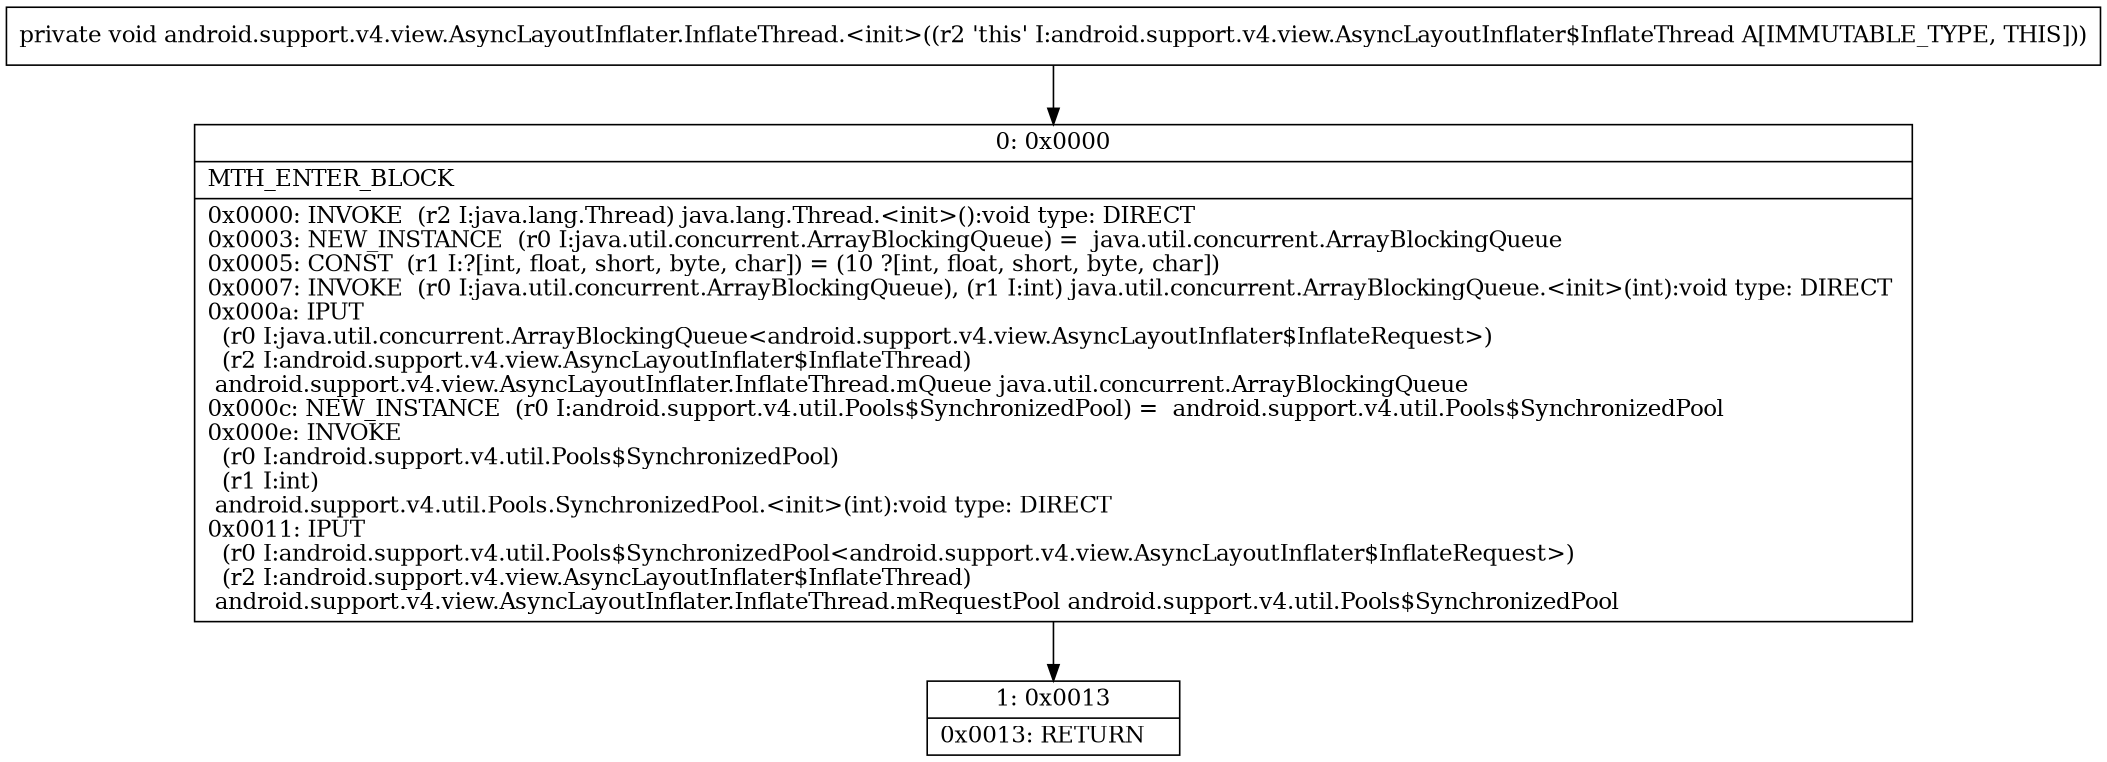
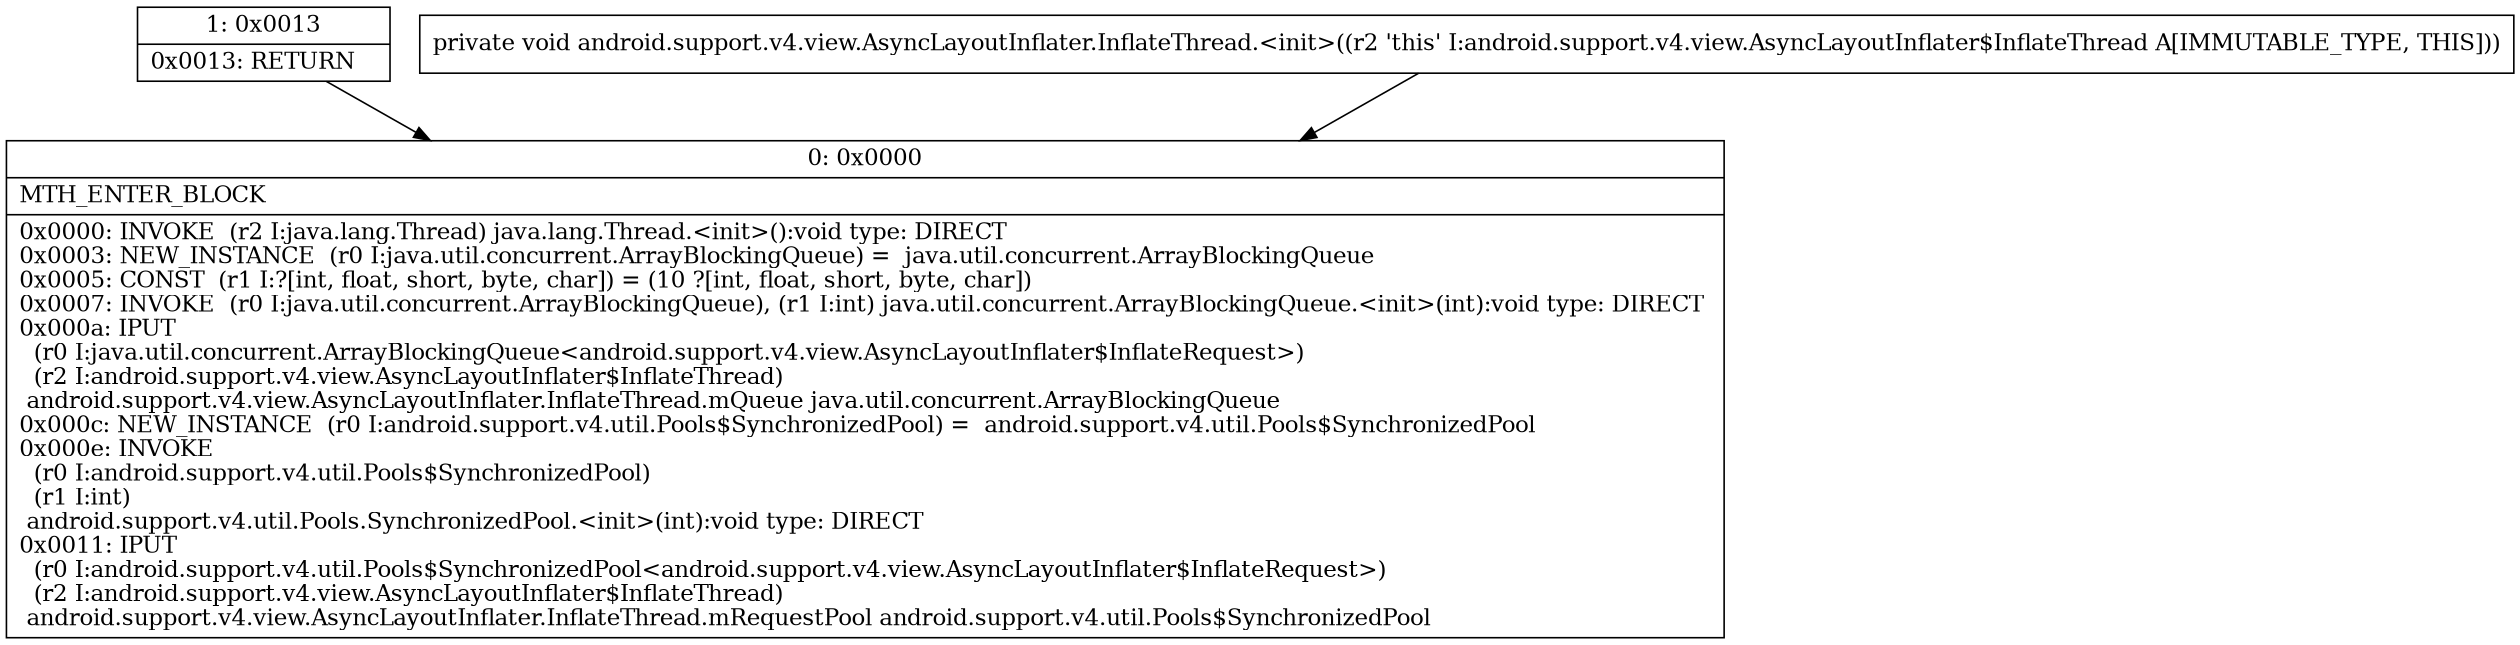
edge "0: 0x0000" -> "1: 0x0013": reversed
